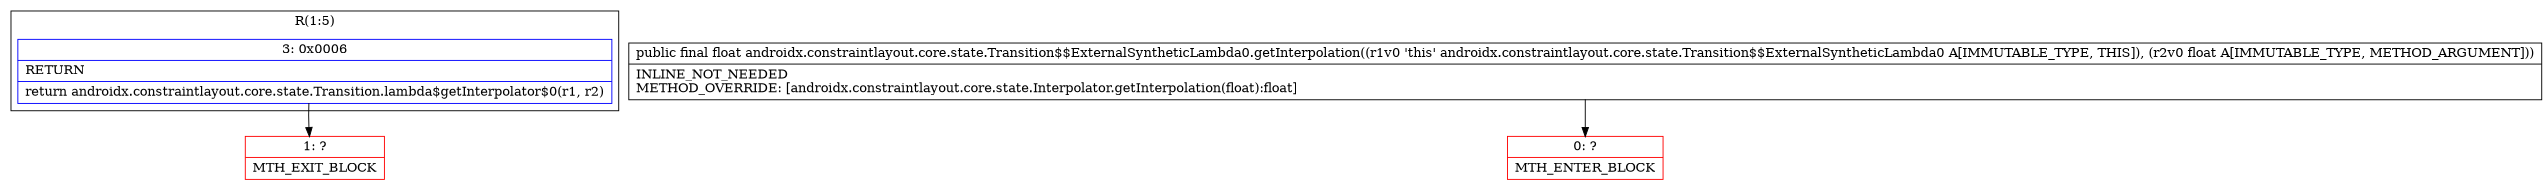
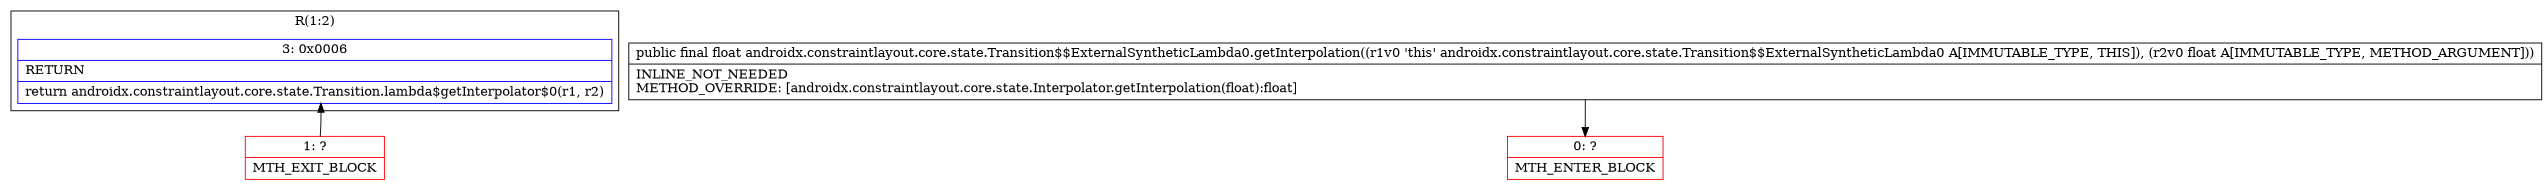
cluster "R(1:5)": label "R(1:5)" -> "R(1:2)"
edge "3: 0x0006" -> "1: ?": reversed
